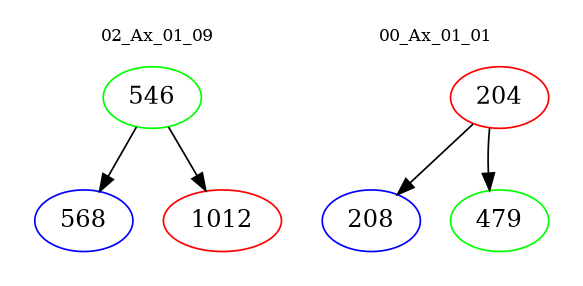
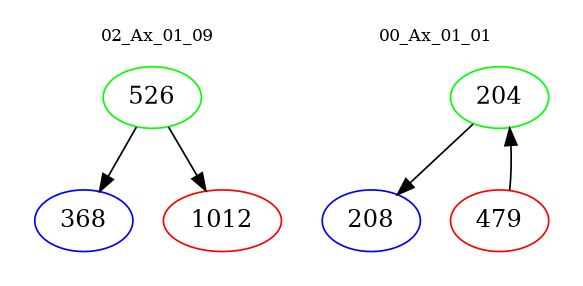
node "546": label "546" -> "526"
node "204": color red -> green
edge "204" -> "479": reversed
node "568": label "568" -> "368"
node "479": color green -> red
